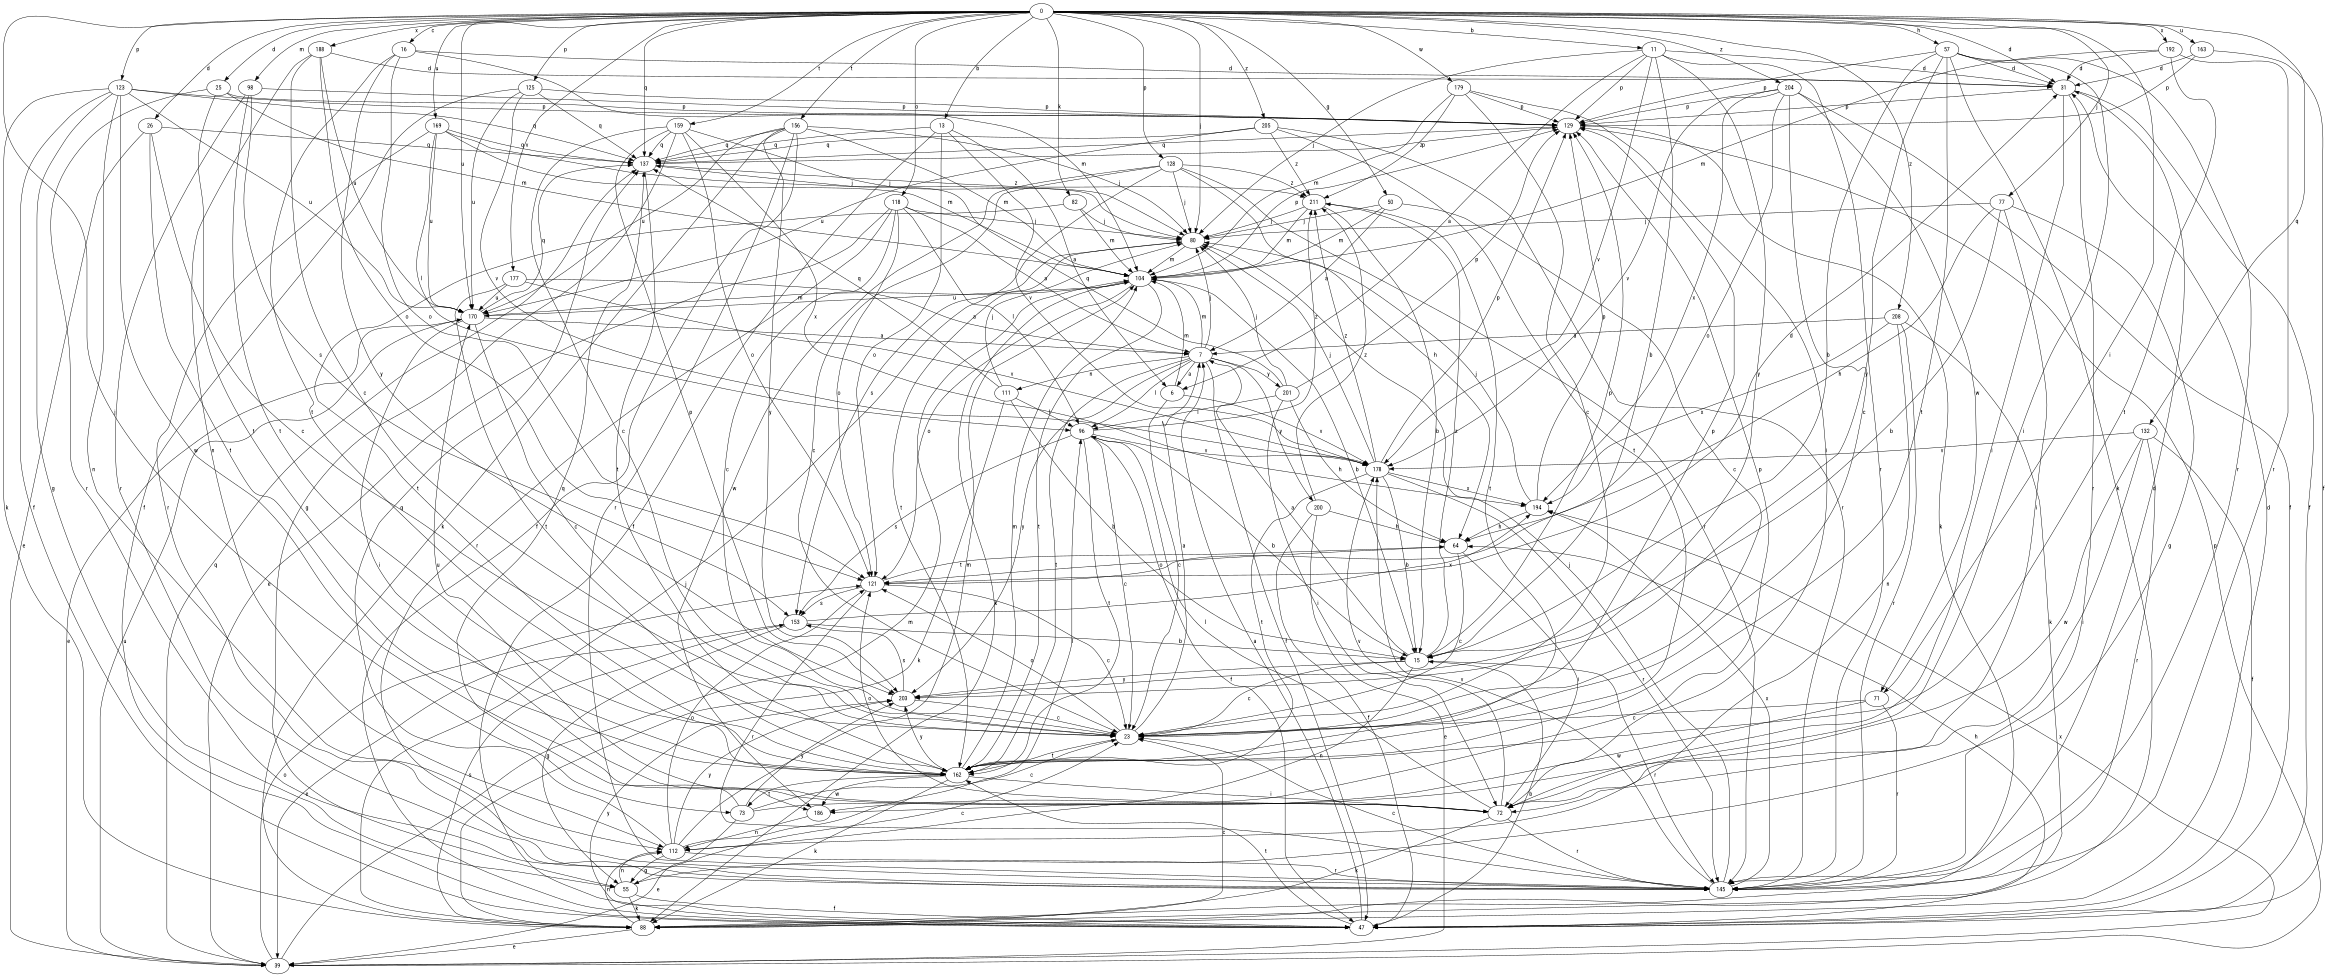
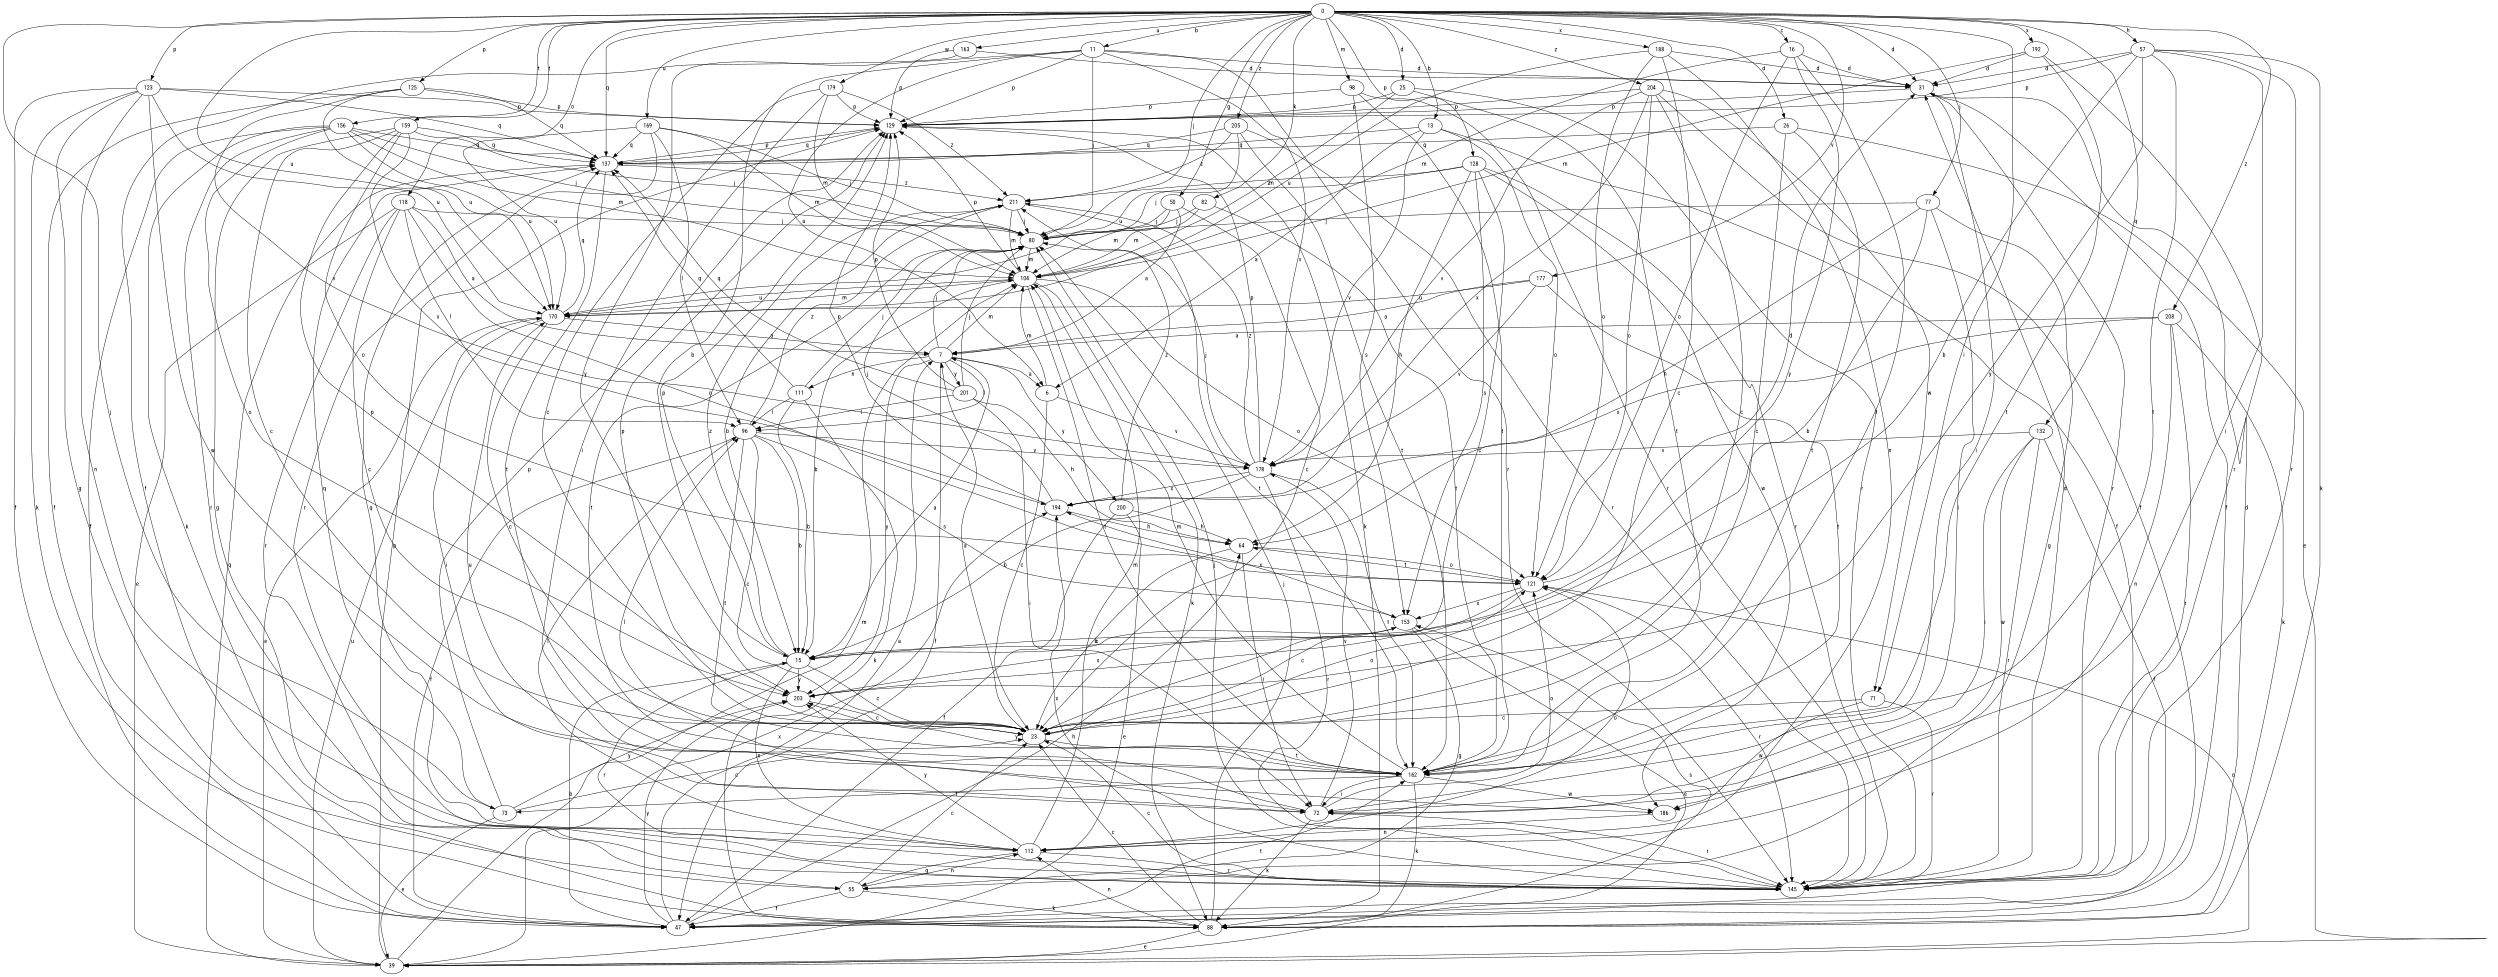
edge "156" -> "203": label "y" -> "o"
edge "7" -> "162": removed, label "t"
edge "145" -> "178": removed, label "v"
